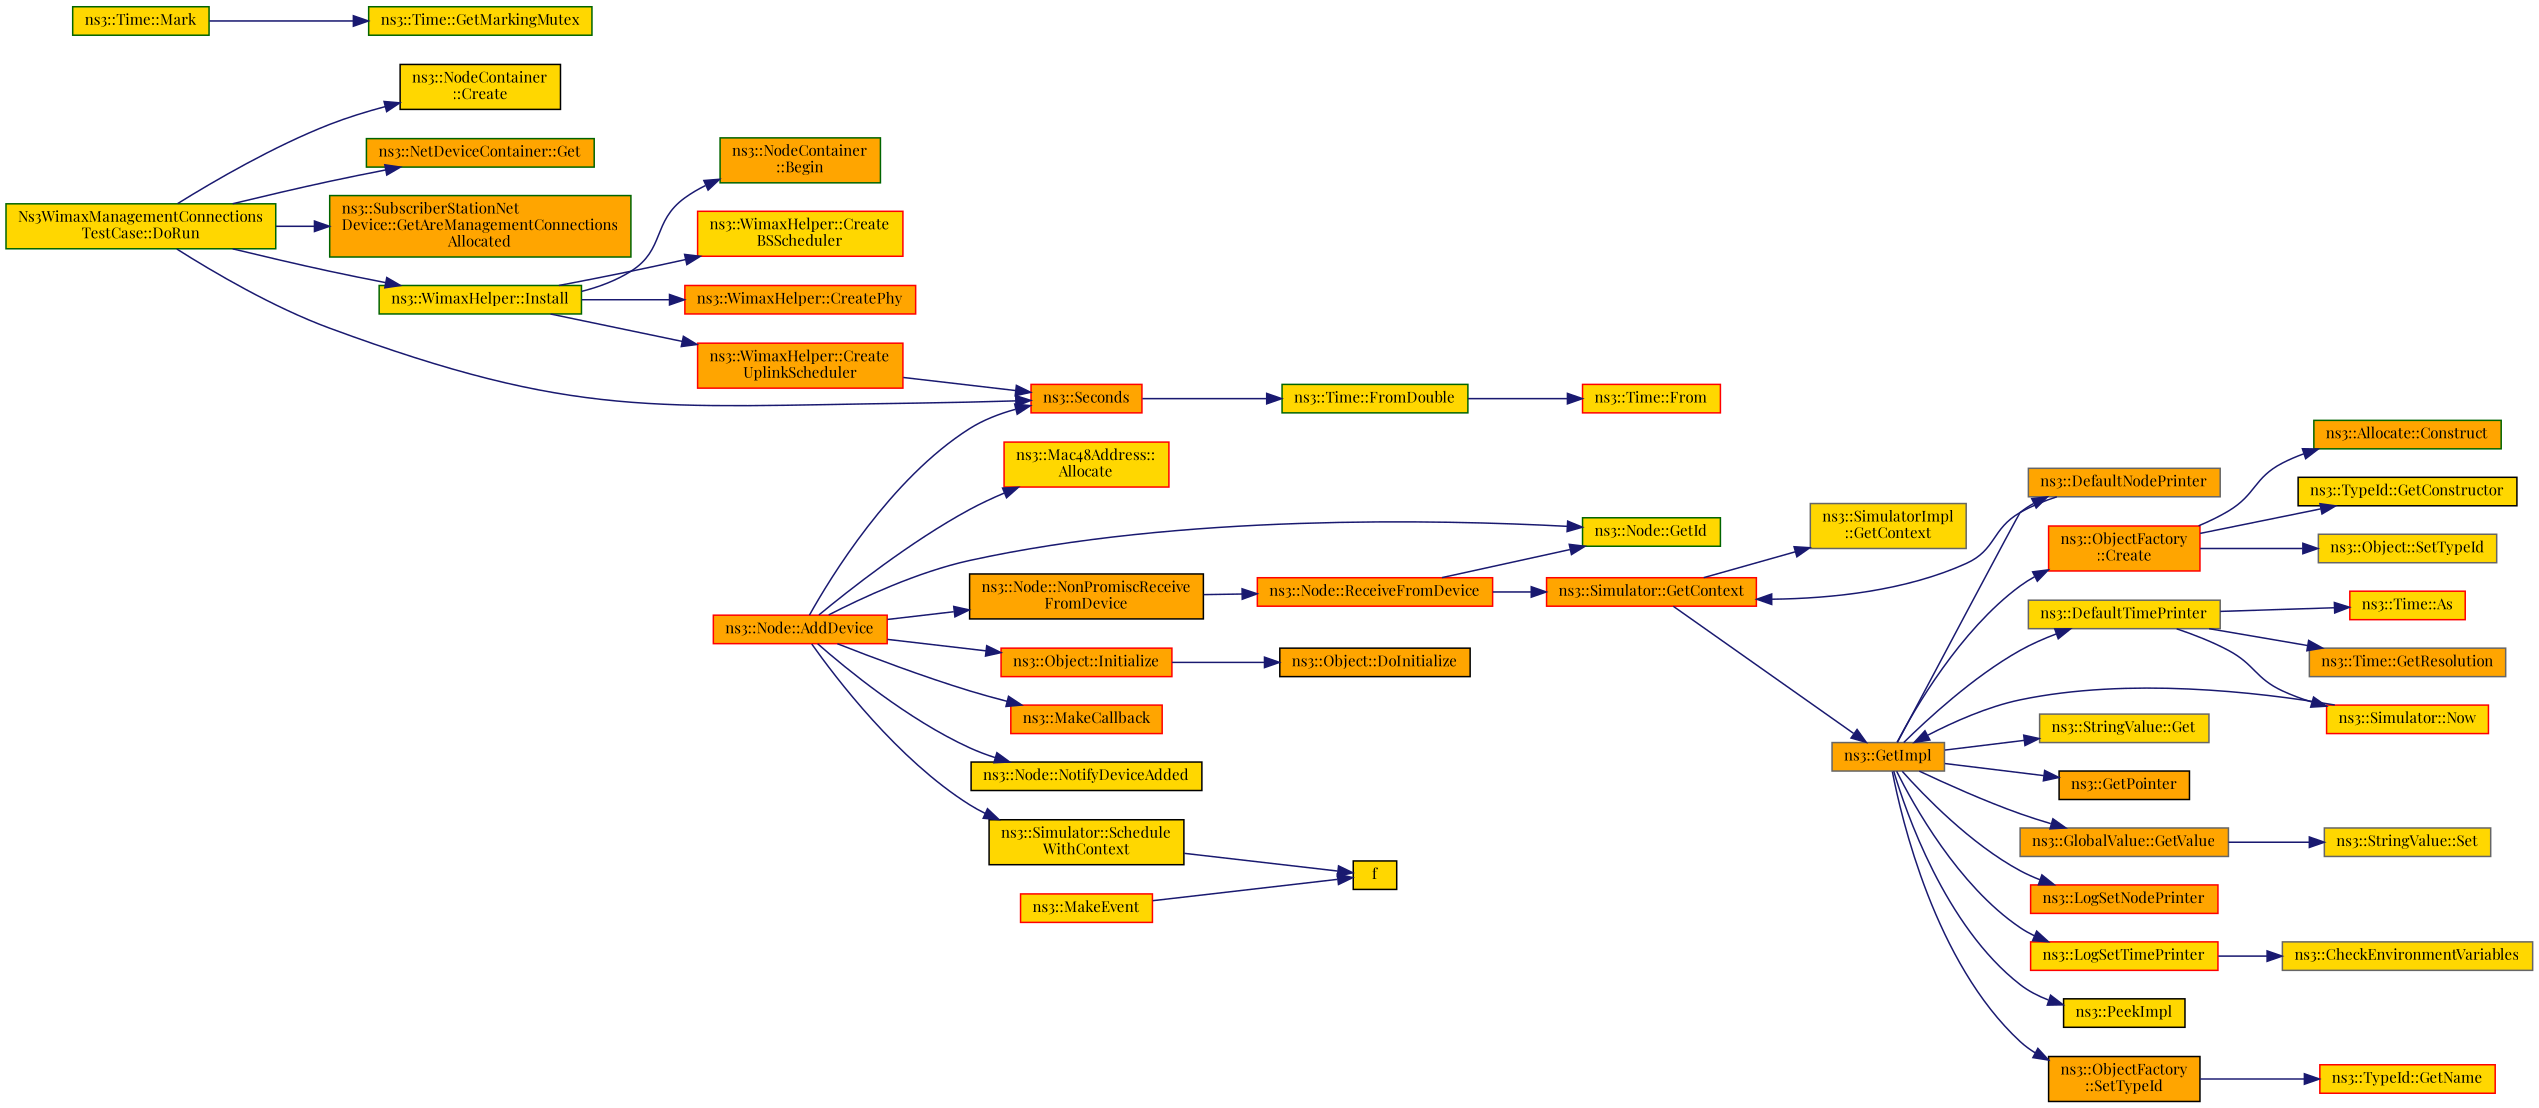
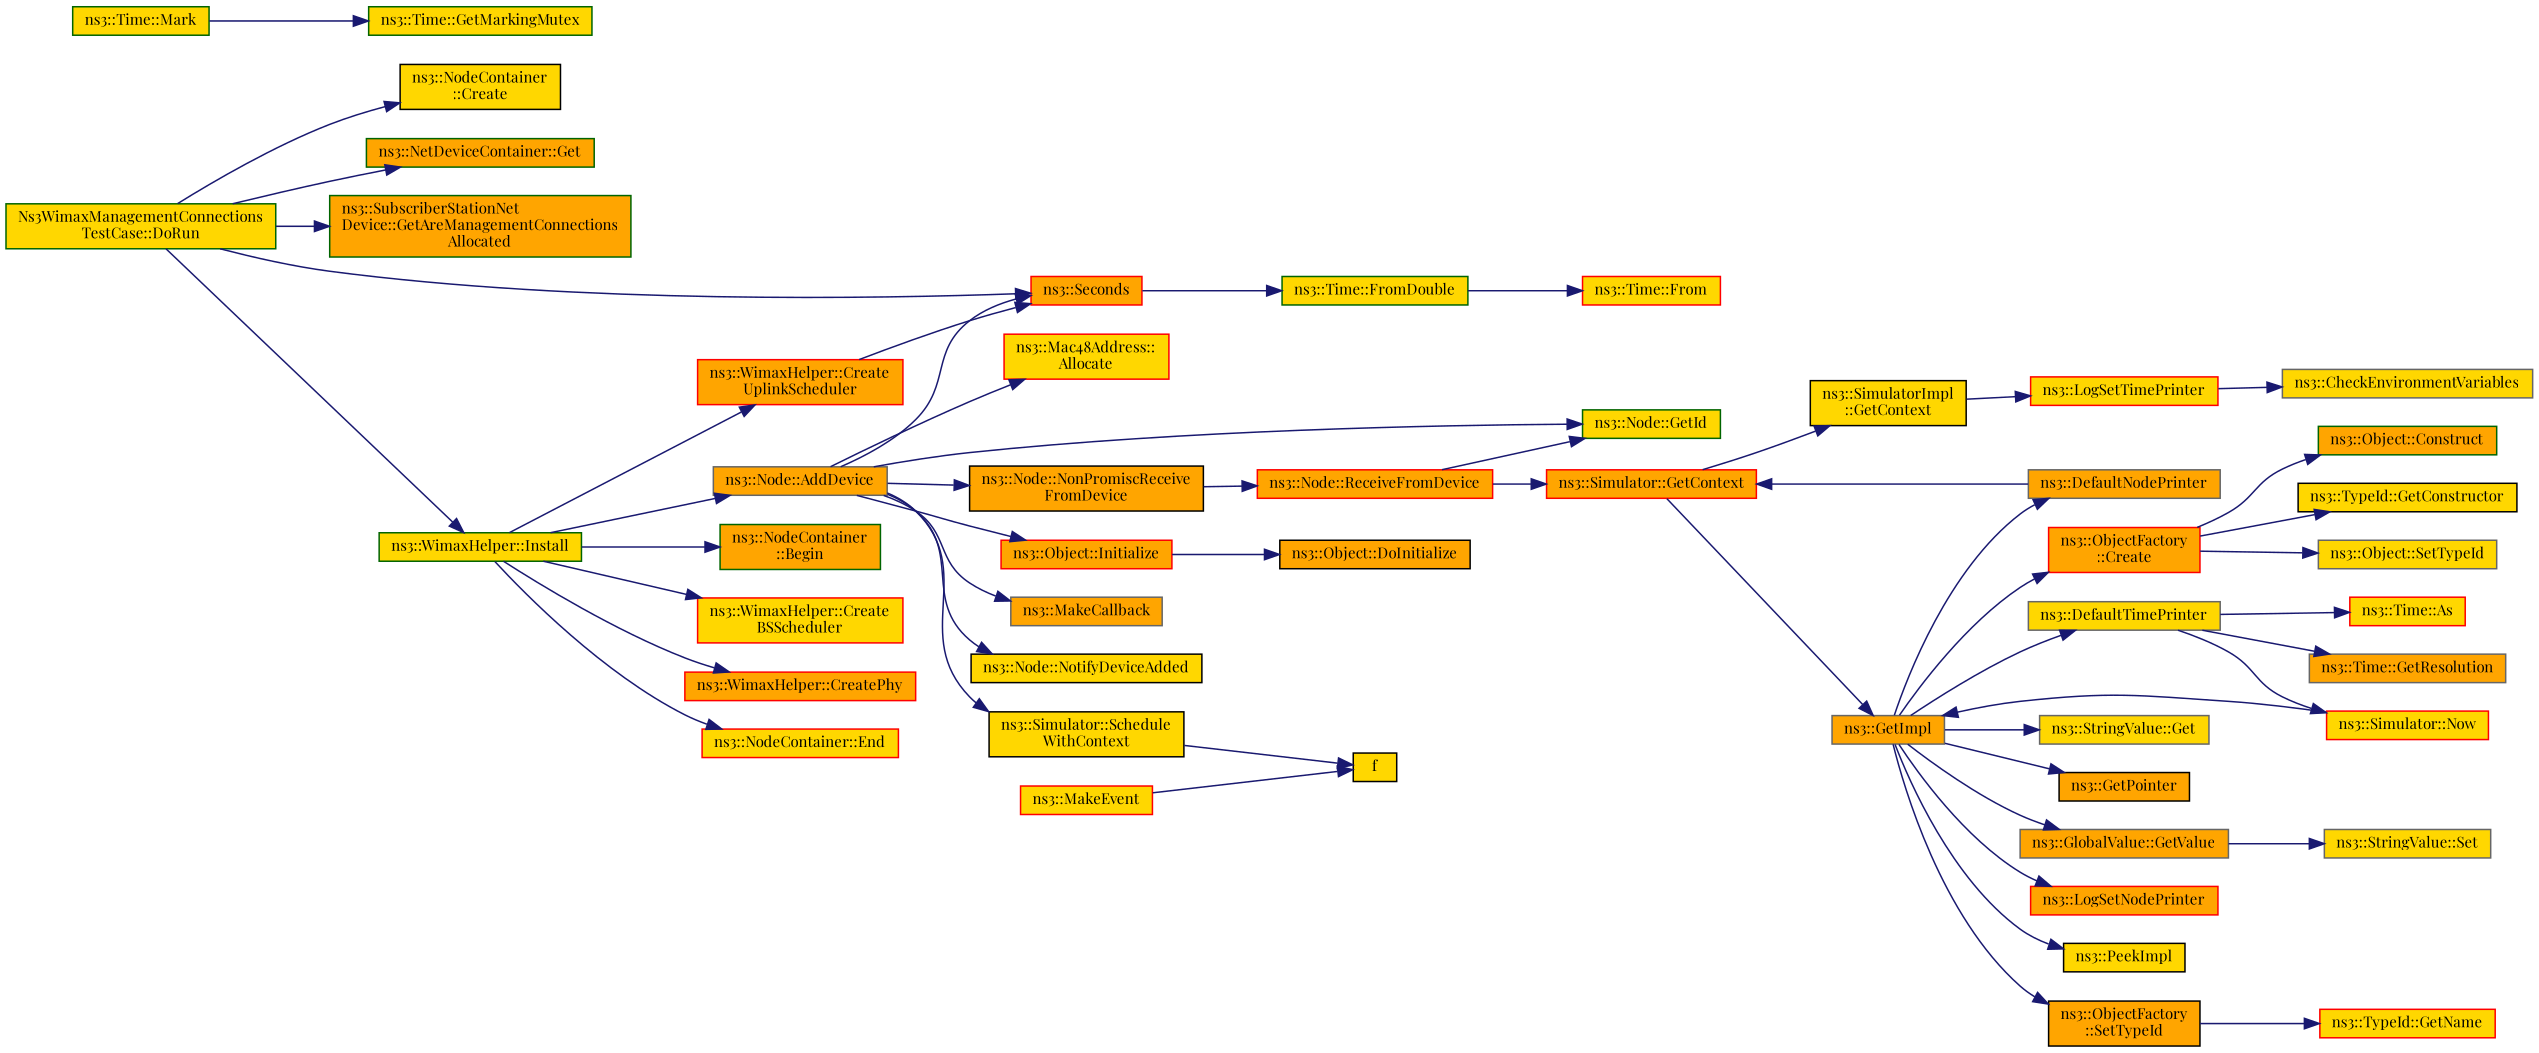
node "ns3::Allocate::Construct": label "ns3::Allocate::Construct" -> "ns3::Object::Construct"
edge "ns3::WimaxHelper::Install" -> "ns3::Node::AddDevice": added
node "ns3::SimulatorImpl ::GetContext": color gray40 -> black
node "ns3::Node::AddDevice": color red -> gray40
node "ns3::MakeCallback": color red -> gray40
node "ns3::NodeContainer::End": added
edge "ns3::GetImpl" -> "ns3::LogSetTimePrinter": now "ns3::SimulatorImpl ::GetContext" -> "ns3::LogSetTimePrinter"
